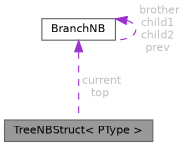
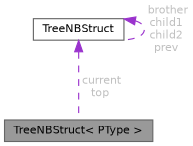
node "BranchNB": label "BranchNB" -> "TreeNBStruct"
